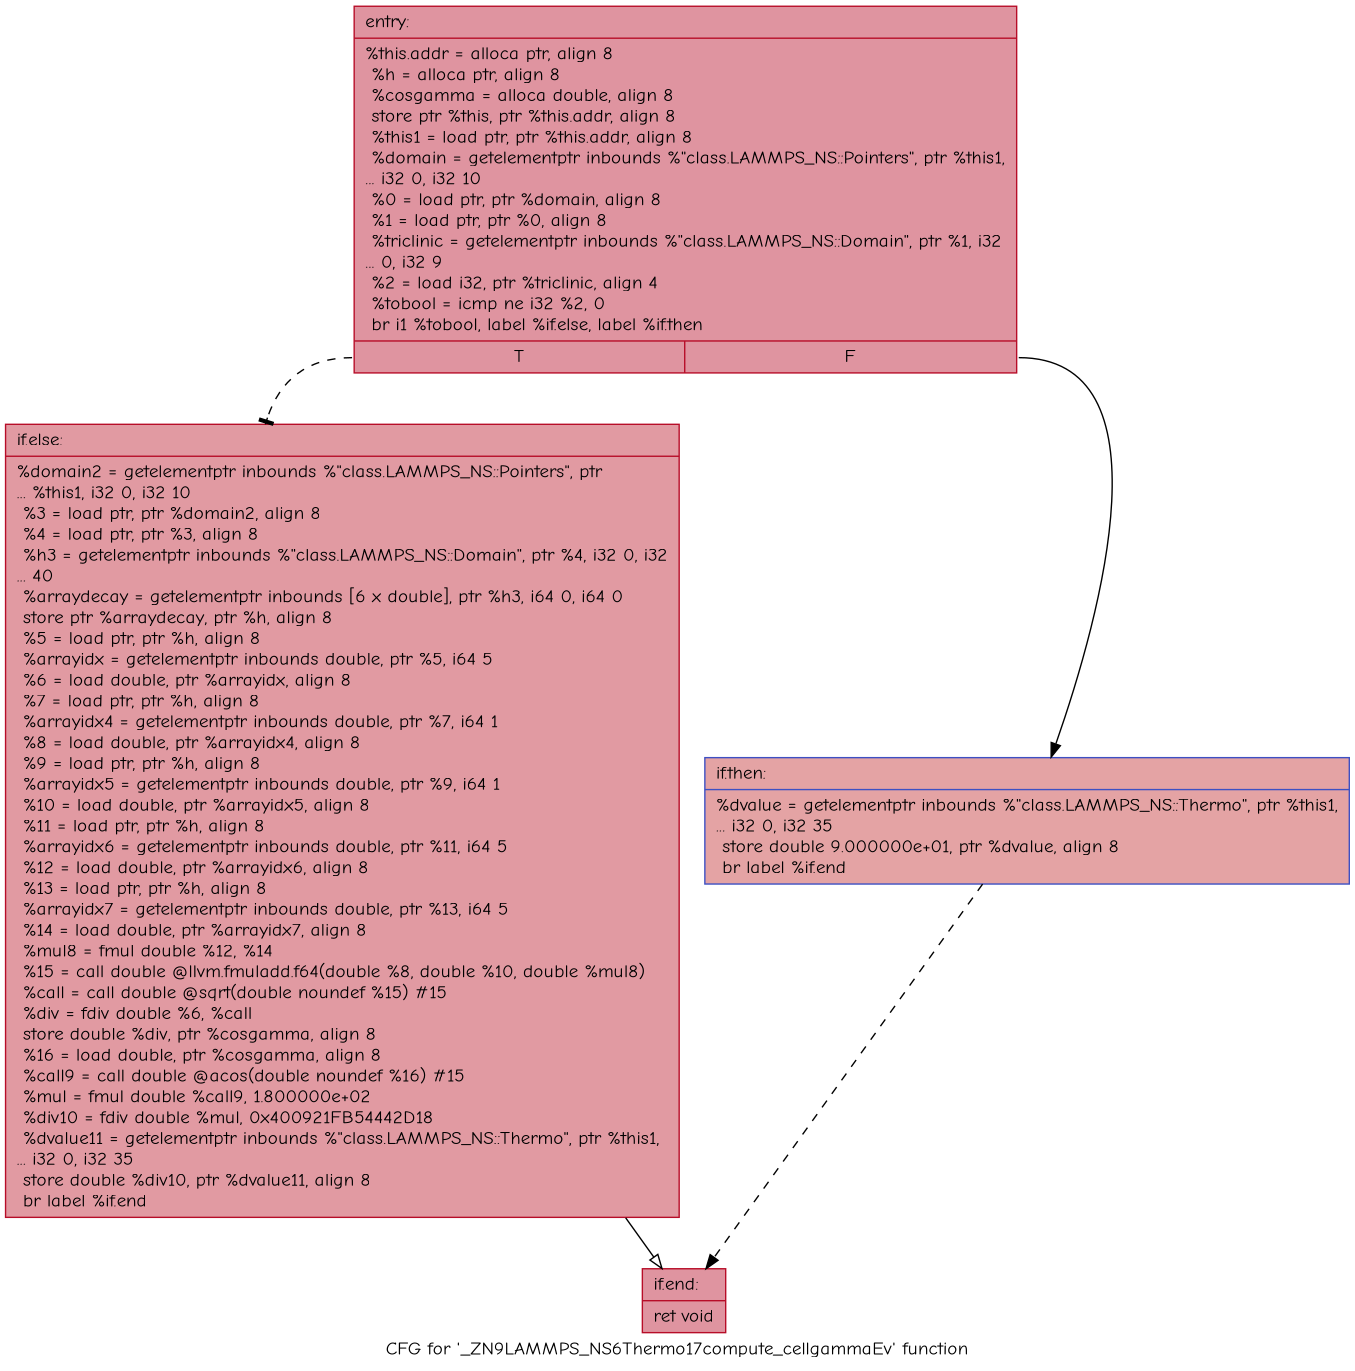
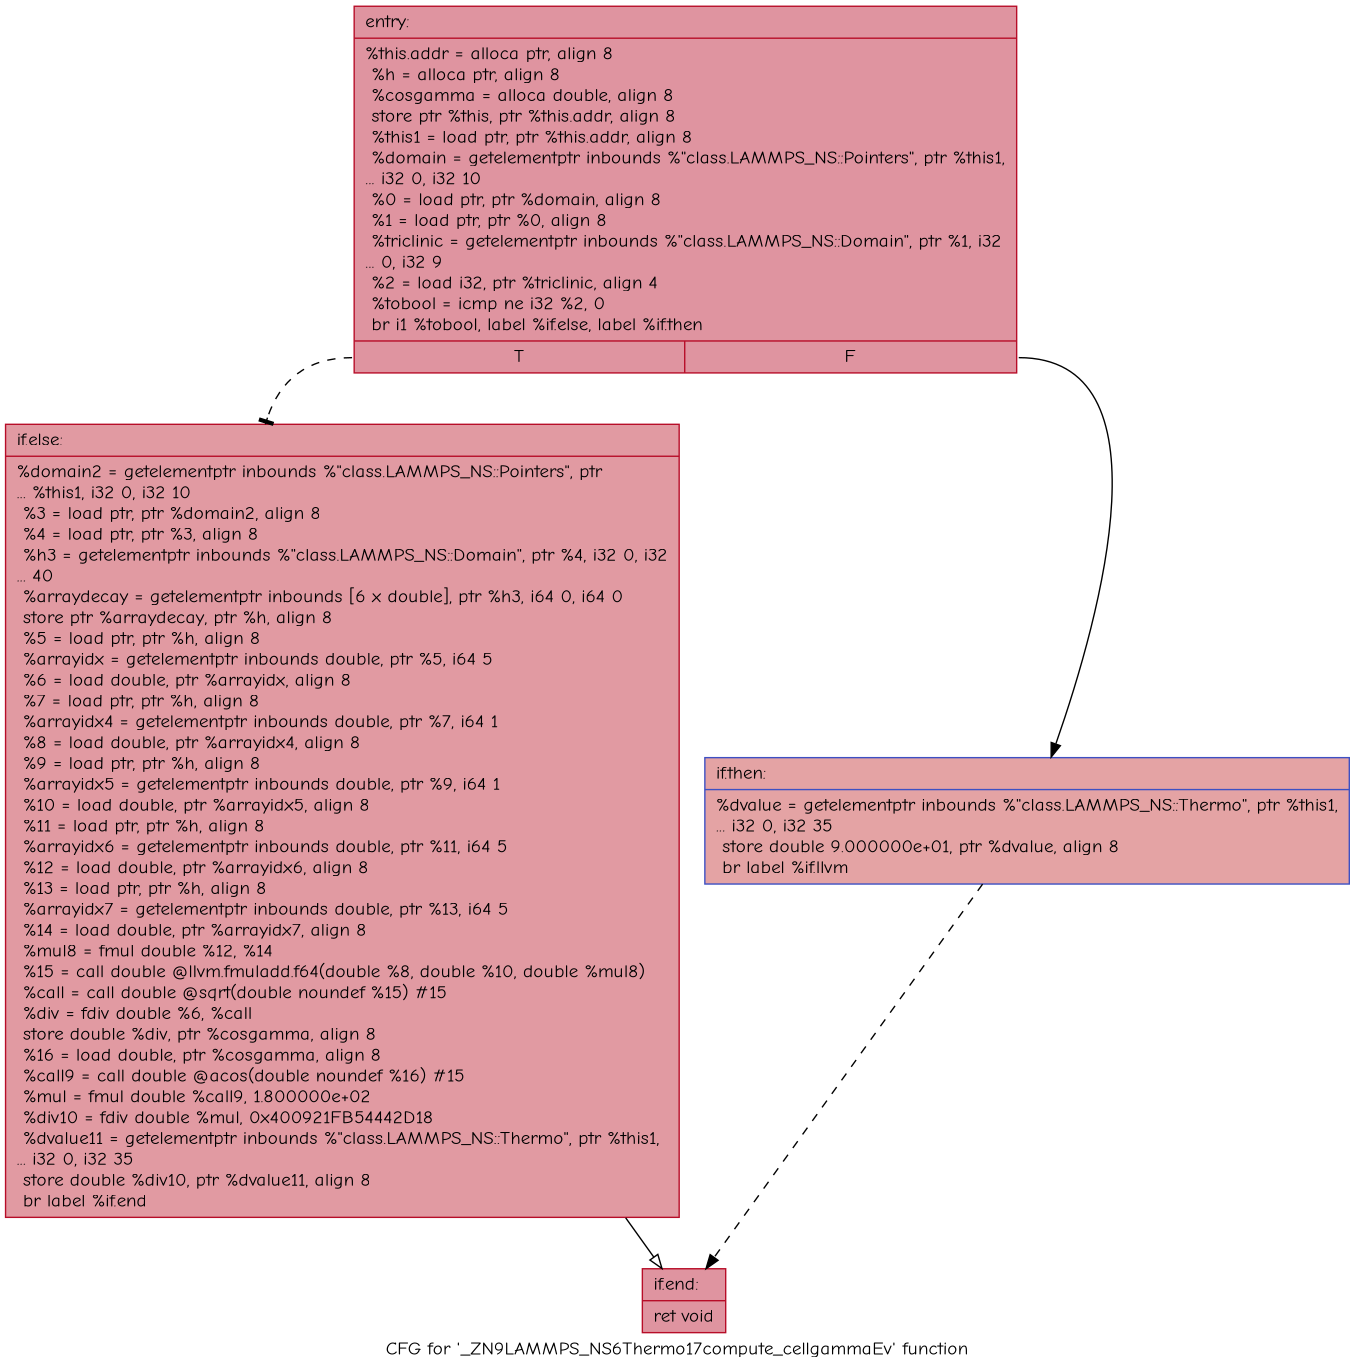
node "if.then:": text "br label %if.end" -> "br label %if.llvm"
